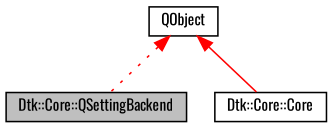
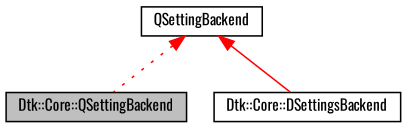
node "QObject": label "QObject" -> "QSettingBackend"
node "Dtk::Core::Core": label "Dtk::Core::Core" -> "Dtk::Core::DSettingsBackend"
